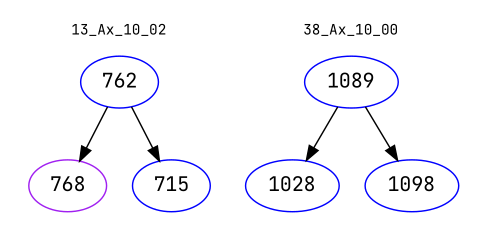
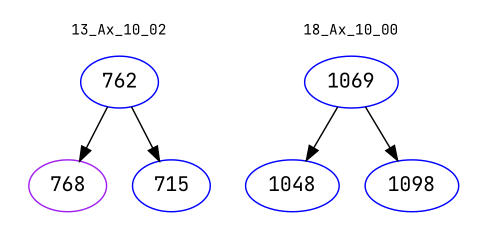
cluster "38_Ax_10_00": label "38_Ax_10_00" -> "18_Ax_10_00"
node "1089": label "1089" -> "1069"
node "1028": label "1028" -> "1048"
